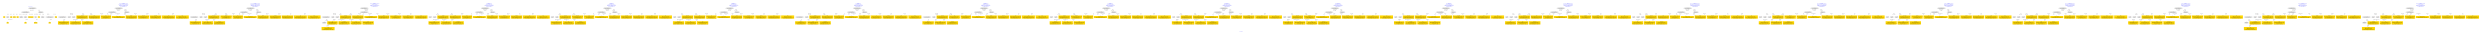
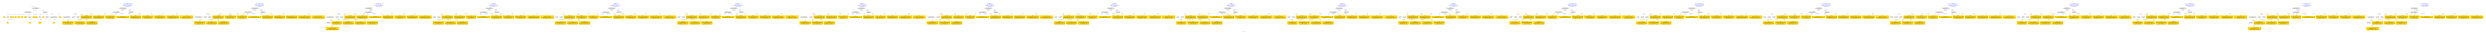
node "Description": added
node "Credit Line": fillcolor lightgray -> gold
